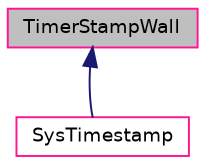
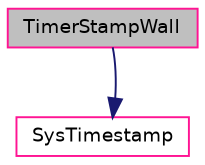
edge "SysTimestamp" -> "TimerStampWall": reversed
